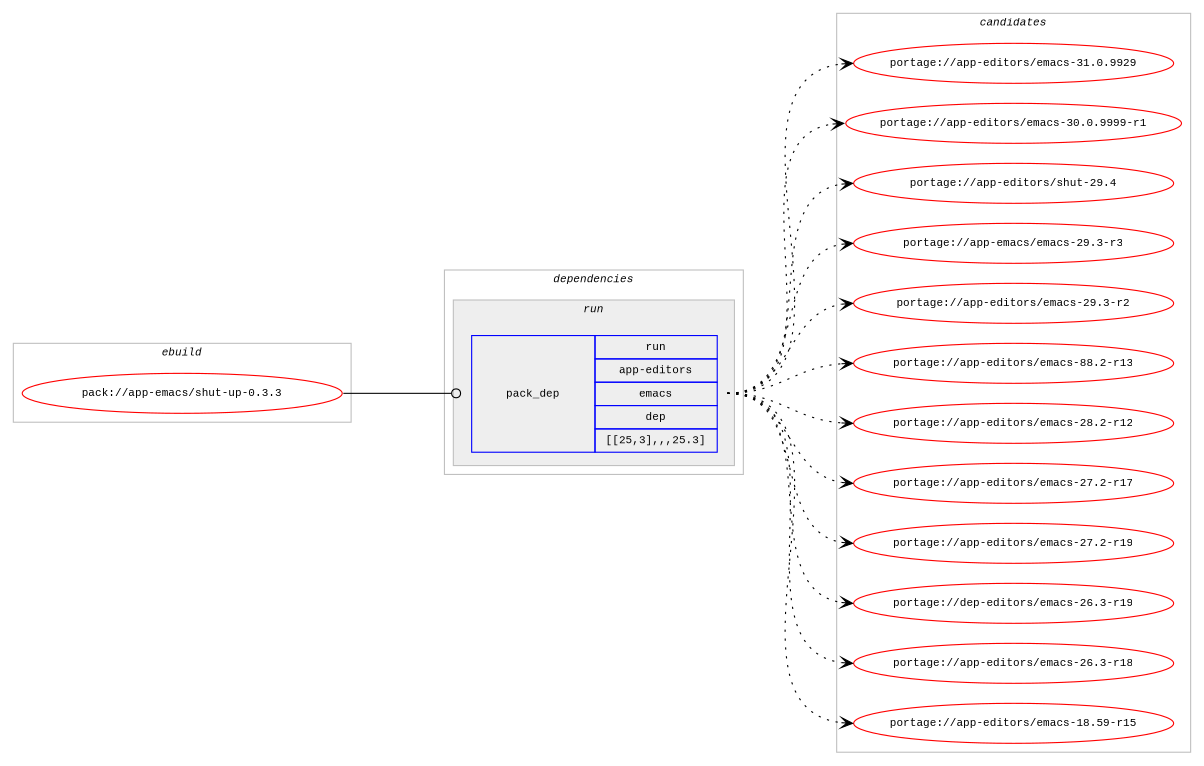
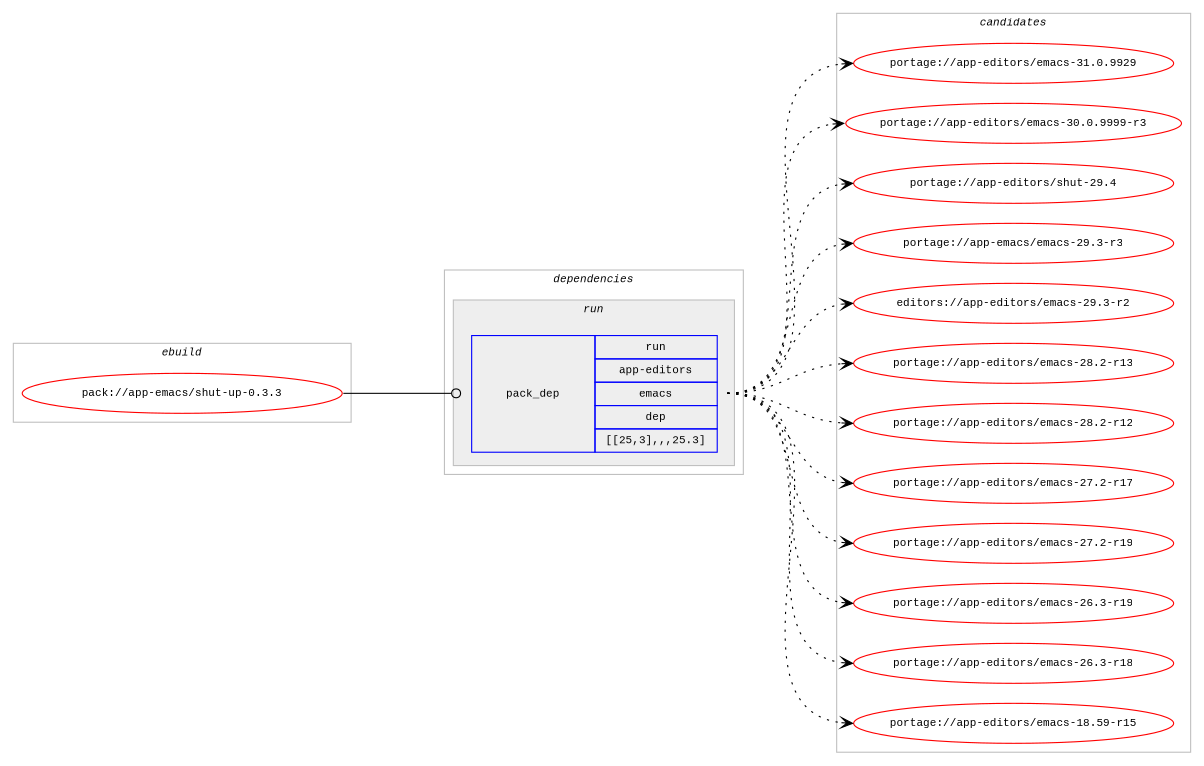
node "portage://app-editors/emacs-30.0.9999-r1": label "portage://app-editors/emacs-30.0.9999-r1" -> "portage://app-editors/emacs-30.0.9999-r3"
node "portage://app-editors/emacs-29.3-r2": label "portage://app-editors/emacs-29.3-r2" -> "editors://app-editors/emacs-29.3-r2"
node "portage://app-editors/emacs-88.2-r13": label "portage://app-editors/emacs-88.2-r13" -> "portage://app-editors/emacs-28.2-r13"
node "portage://dep-editors/emacs-26.3-r19": label "portage://dep-editors/emacs-26.3-r19" -> "portage://app-editors/emacs-26.3-r19"
